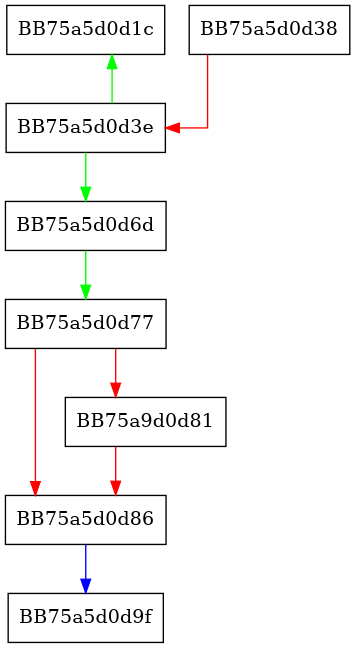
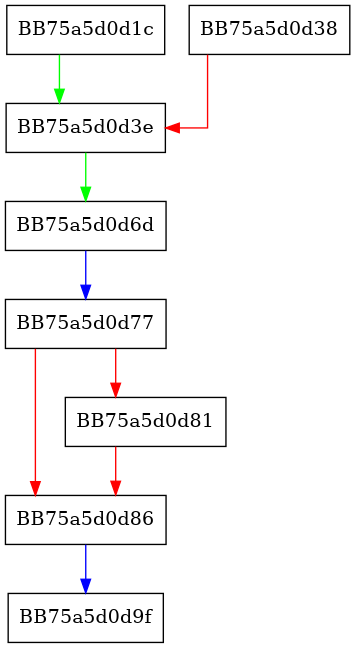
edge "BB75a5d0d3e" -> "BB75a5d0d1c": reversed
edge "BB75a5d0d6d" -> "BB75a5d0d77": color green -> blue
node "BB75a9d0d81": label "BB75a9d0d81" -> "BB75a5d0d81"
